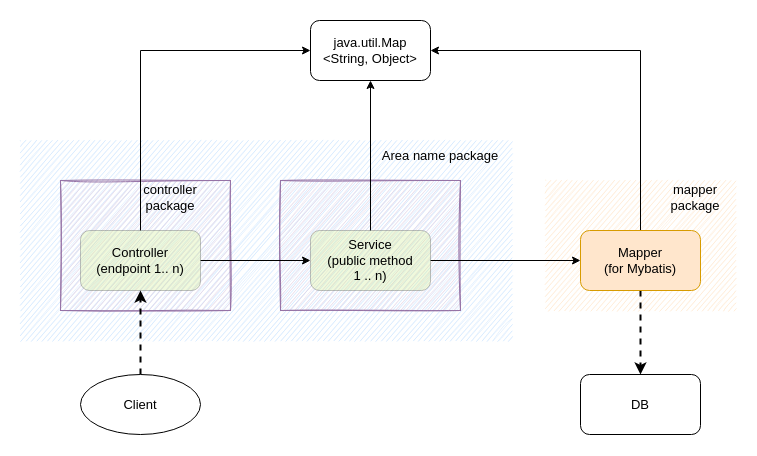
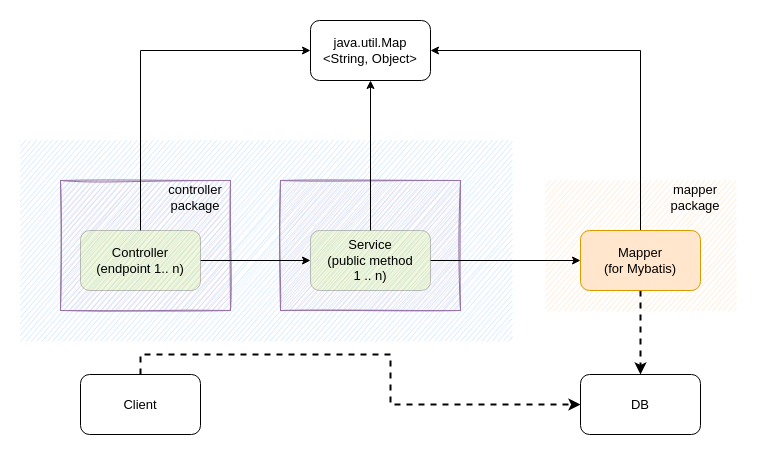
node "Area name package": removed
node "controller package": moved (171, 198) -> (196, 198)
edge "Client" -> "Controller (endpoint 1.. n)": now "Client" -> "DB"
node "Client": shape ellipse -> rounded rectangle
